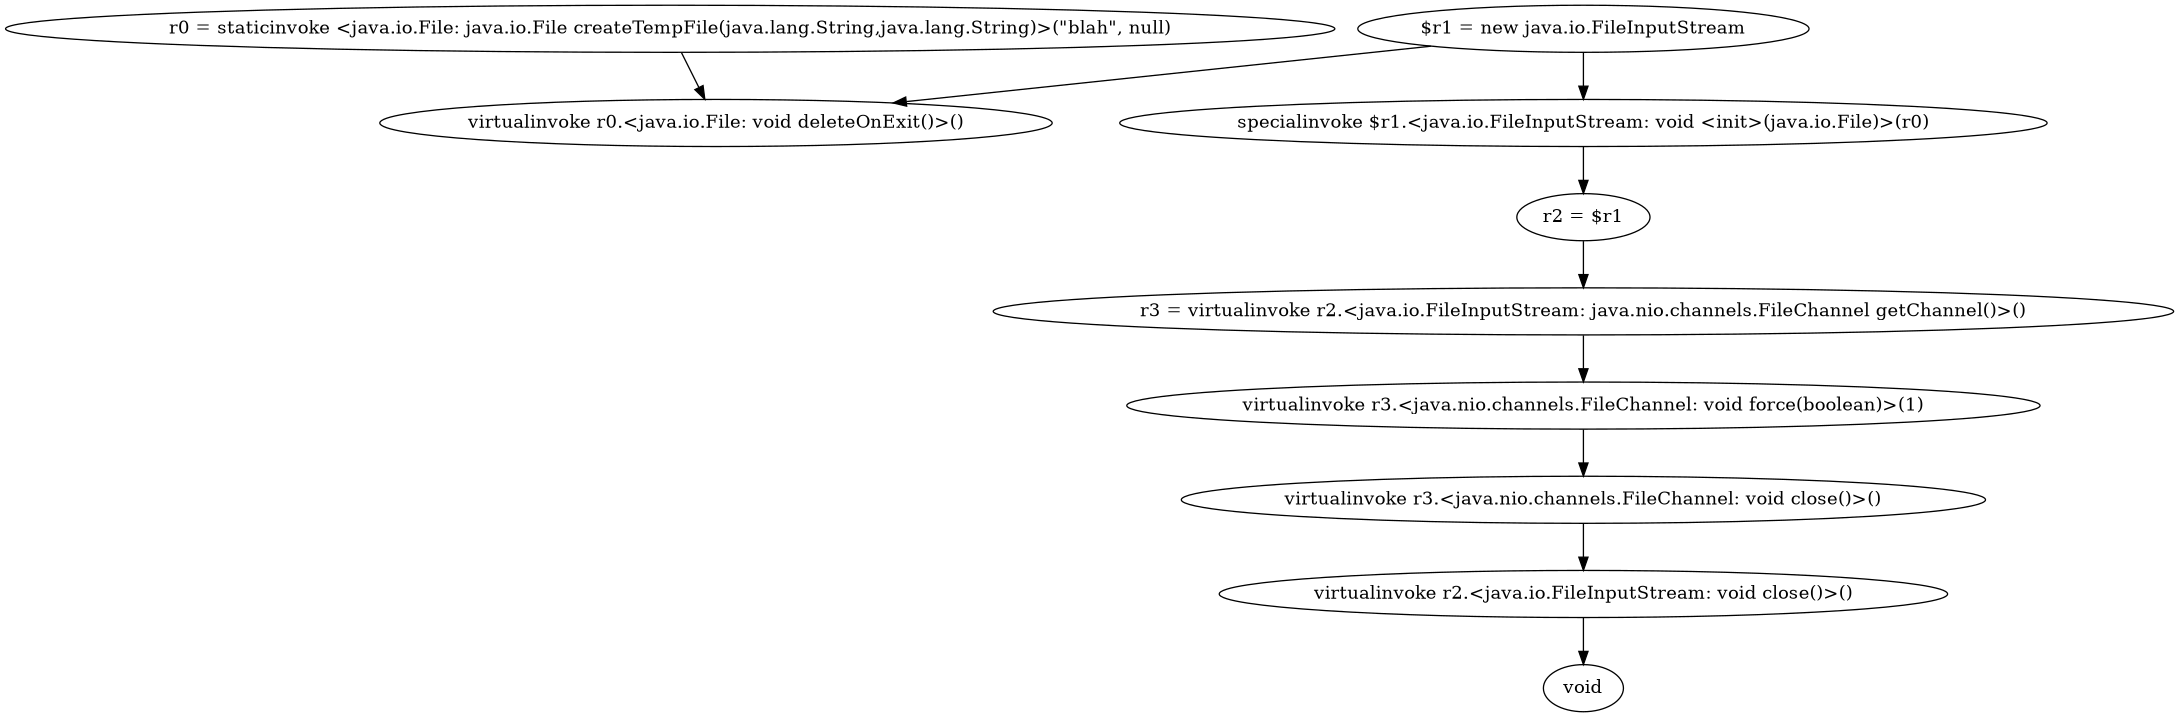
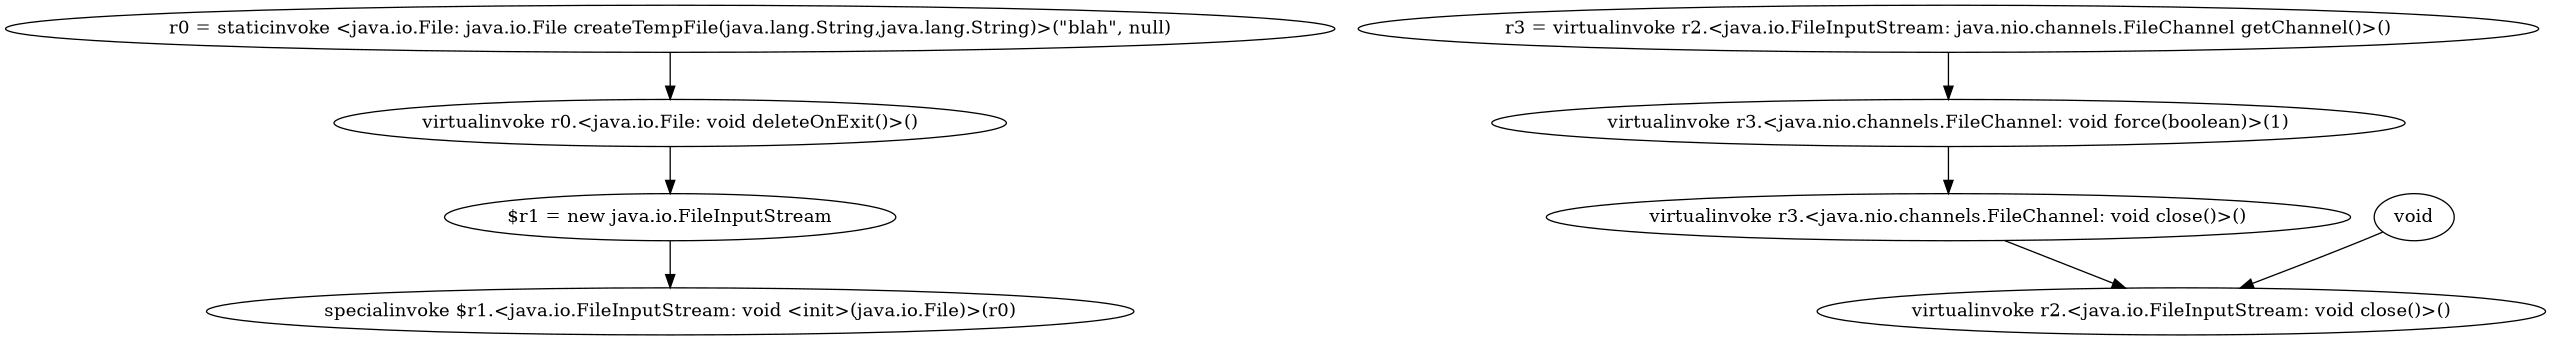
edge "$r1 = new java.io.FileInputStream" -> "virtualinvoke r0.<java.io.File: void deleteOnExit()>()": reversed
node "r2 = $r1": removed
edge "virtualinvoke r2.<java.io.FileInputStream: void close()>()" -> "void": reversed
